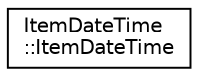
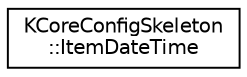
node "ItemDateTime ::ItemDateTime": label "ItemDateTime ::ItemDateTime" -> "KCoreConfigSkeleton ::ItemDateTime"
